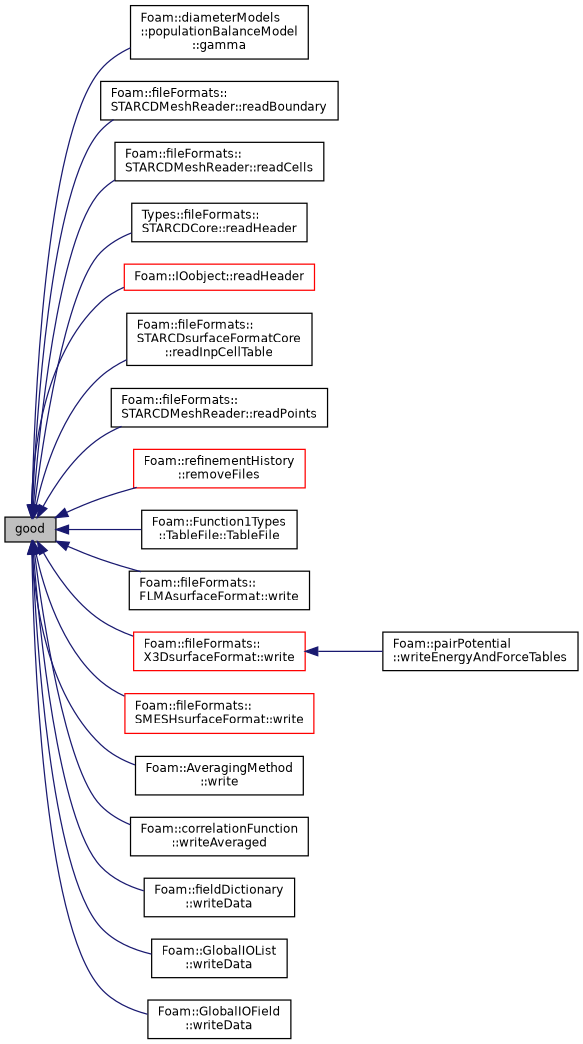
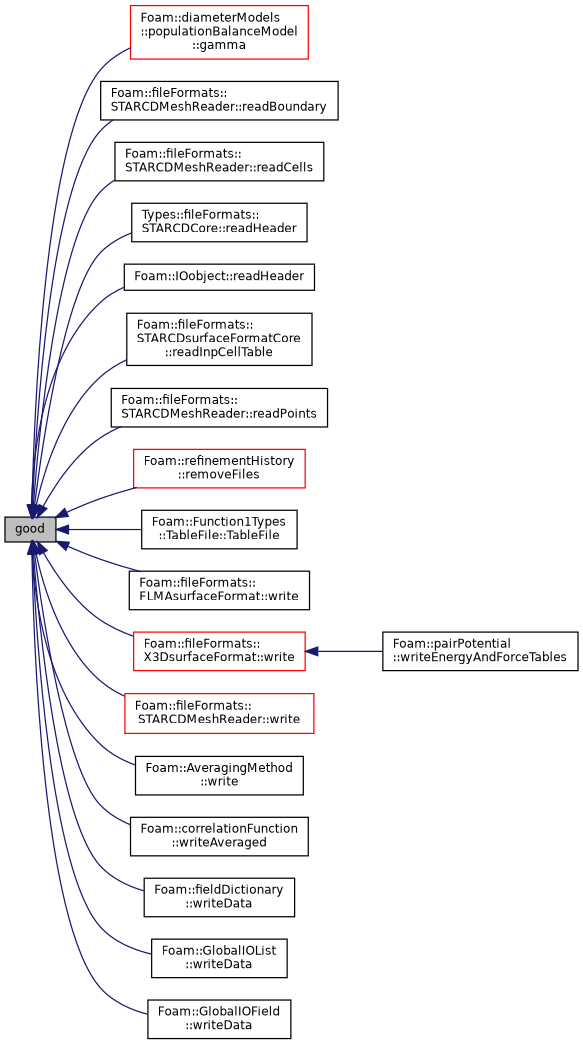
node "Foam::diameterModels ::populationBalanceModel ::gamma": color black -> red
node "Foam::IOobject::readHeader": color red -> black
node "Foam::fileFormats:: SMESHsurfaceFormat::write": label "Foam::fileFormats:: SMESHsurfaceFormat::write" -> "Foam::fileFormats:: STARCDMeshReader::write"
